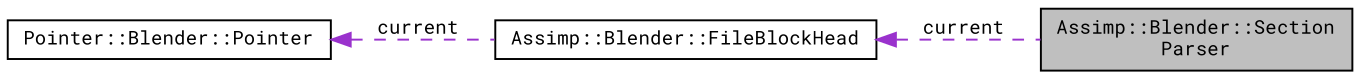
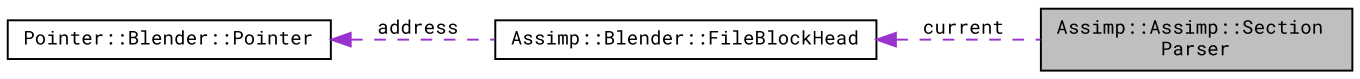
edge "Assimp::Blender::FileBlockHead" -> "Pointer::Blender::Pointer": label " current" -> " address"
node "Assimp::Blender::Section Parser": label "Assimp::Blender::Section Parser" -> "Assimp::Assimp::Section Parser"
